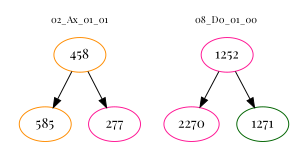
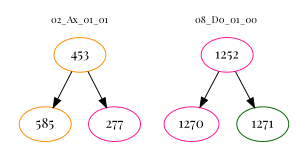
node "458": label "458" -> "453"
node "2270": label "2270" -> "1270"
